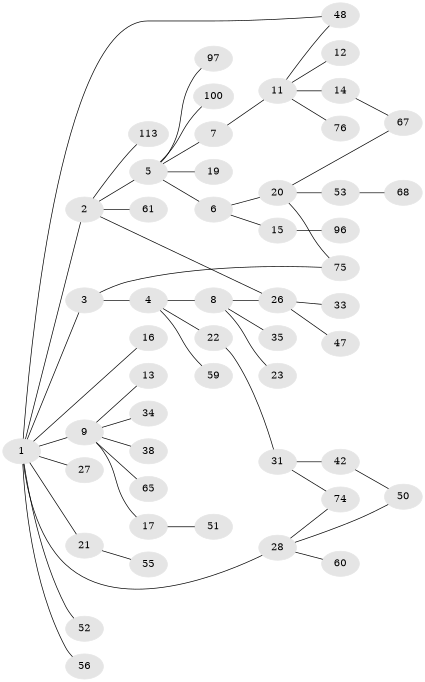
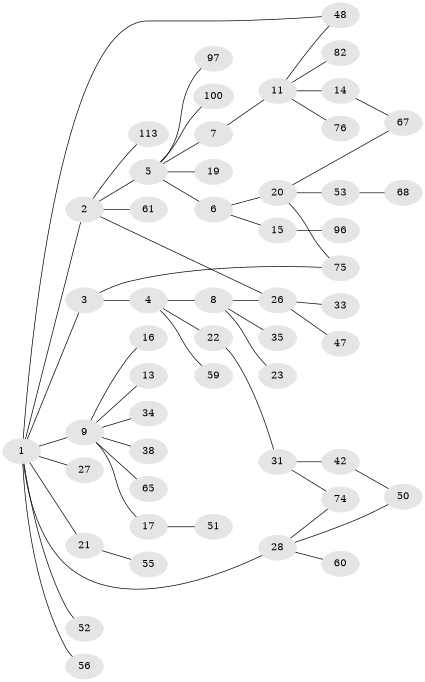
node "12": label "12" -> "82"
edge "16" -- "1": now "16" -- "9"
